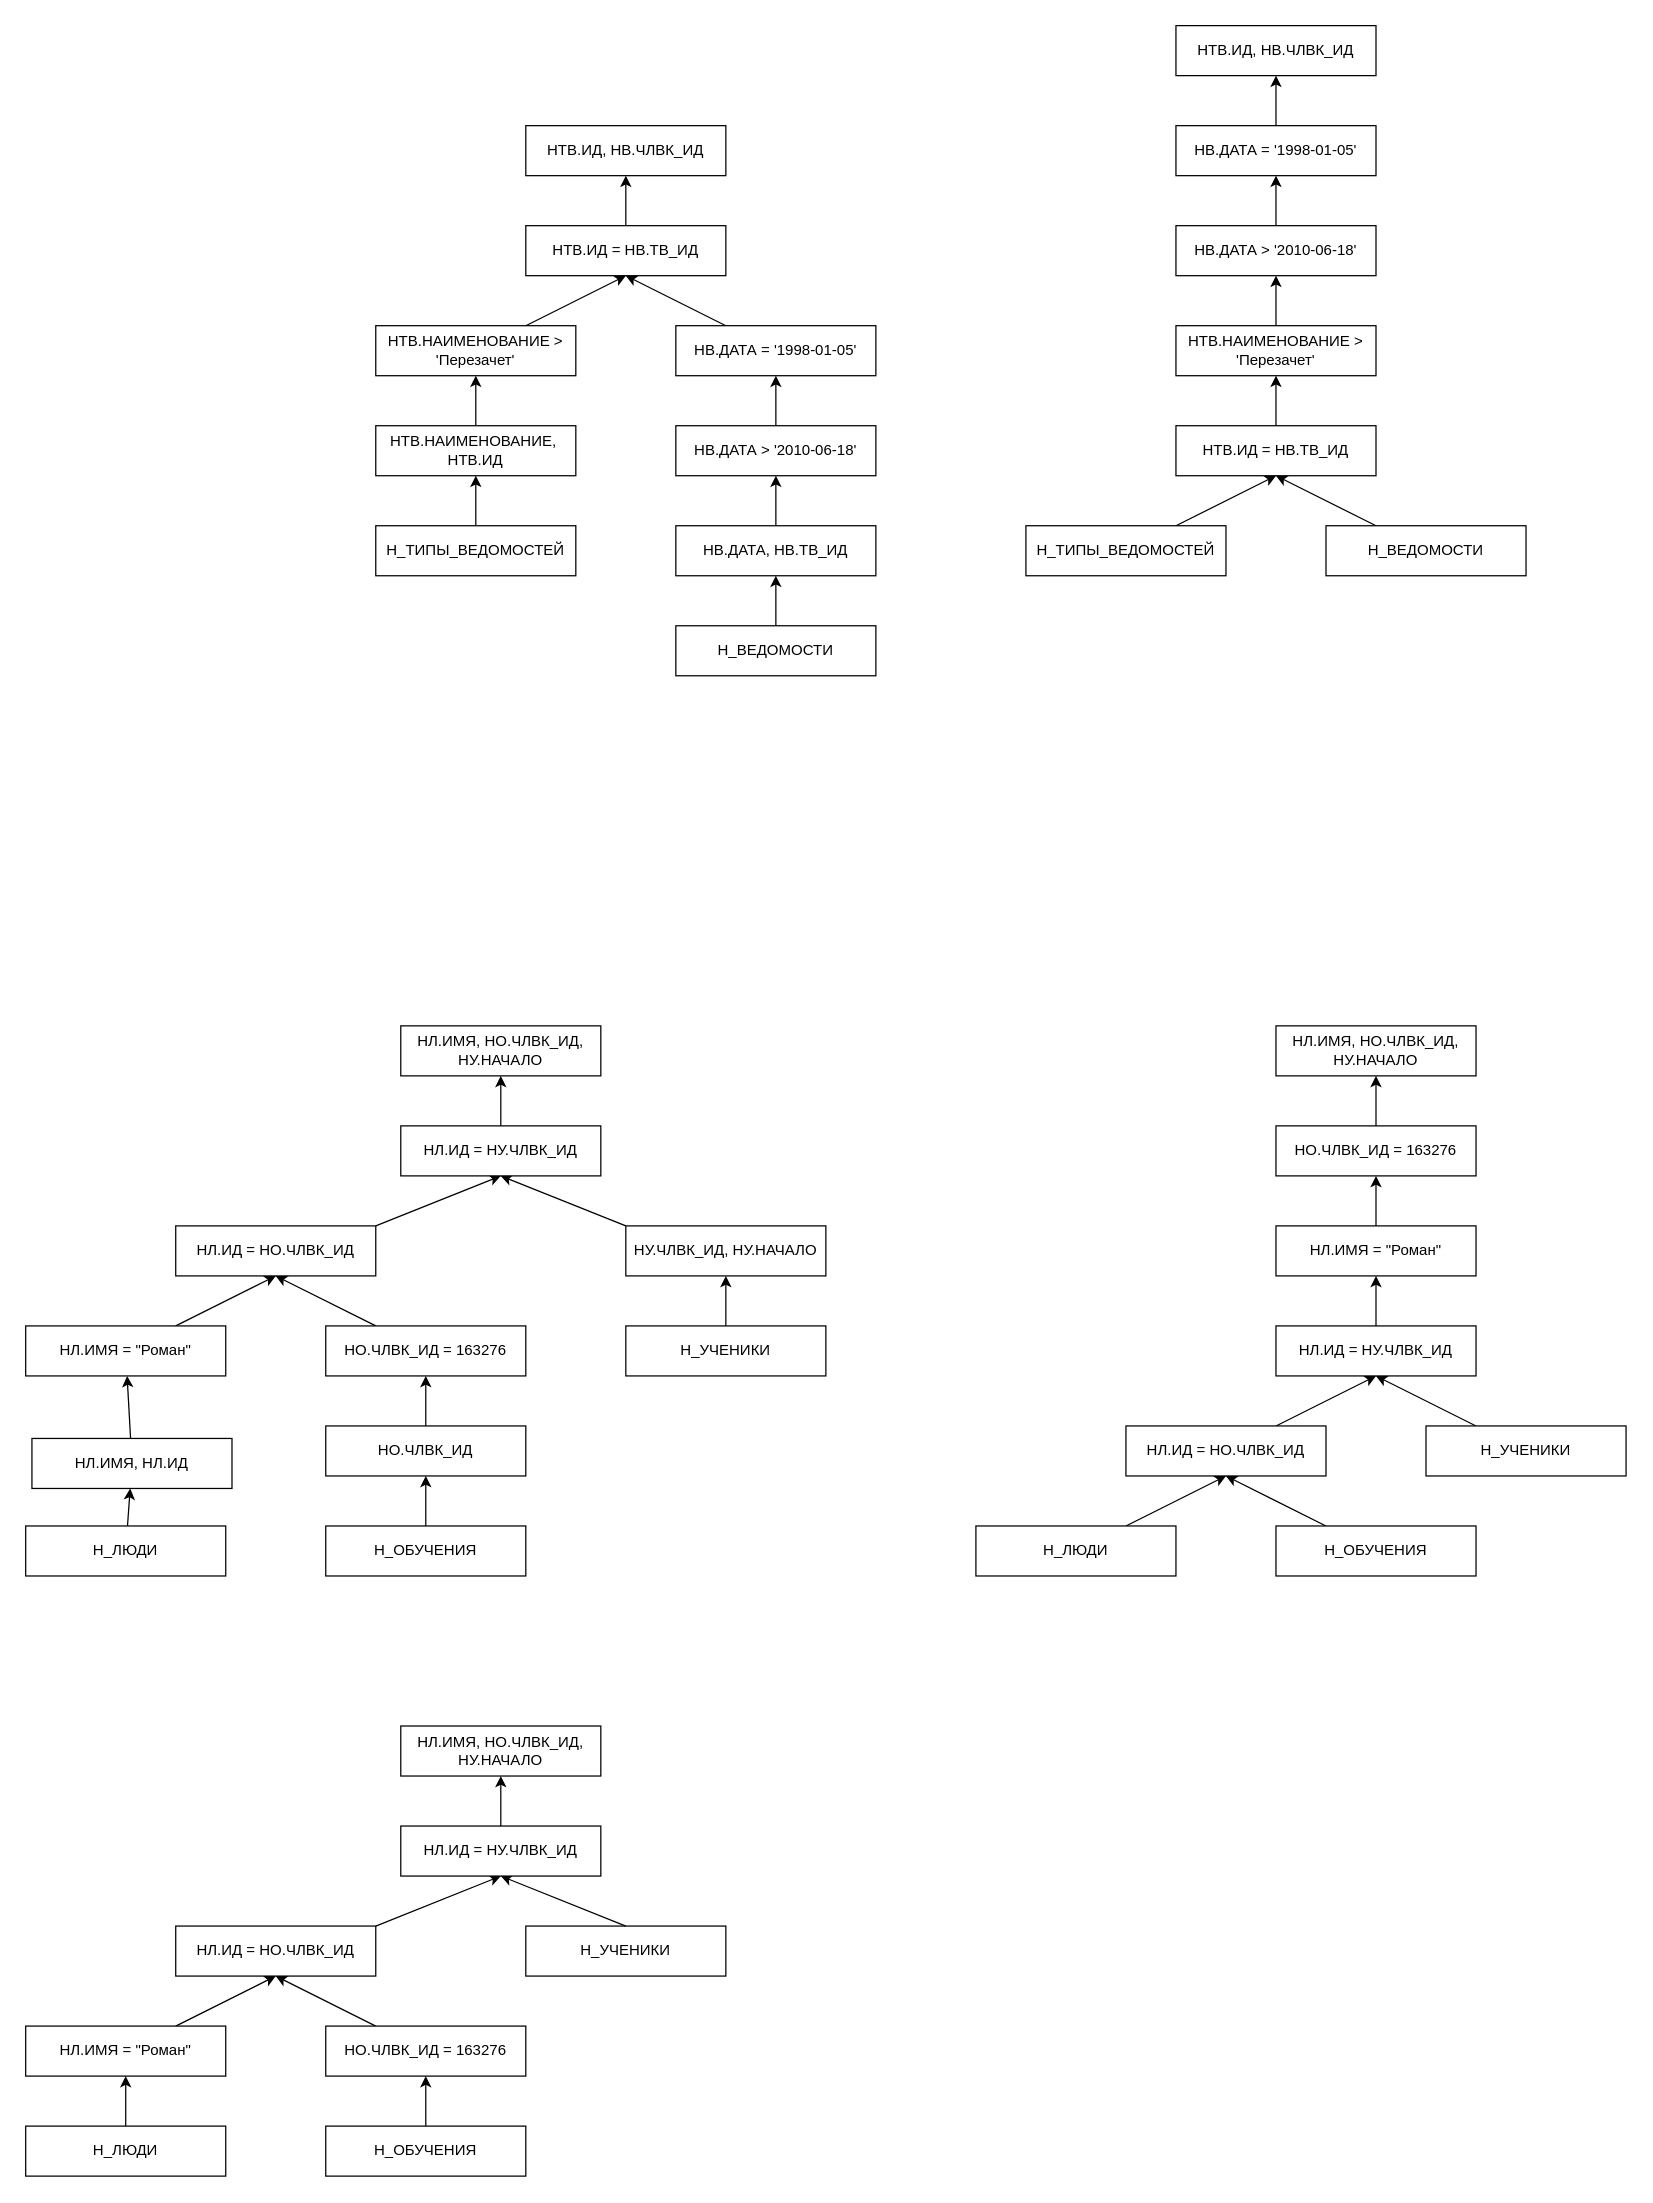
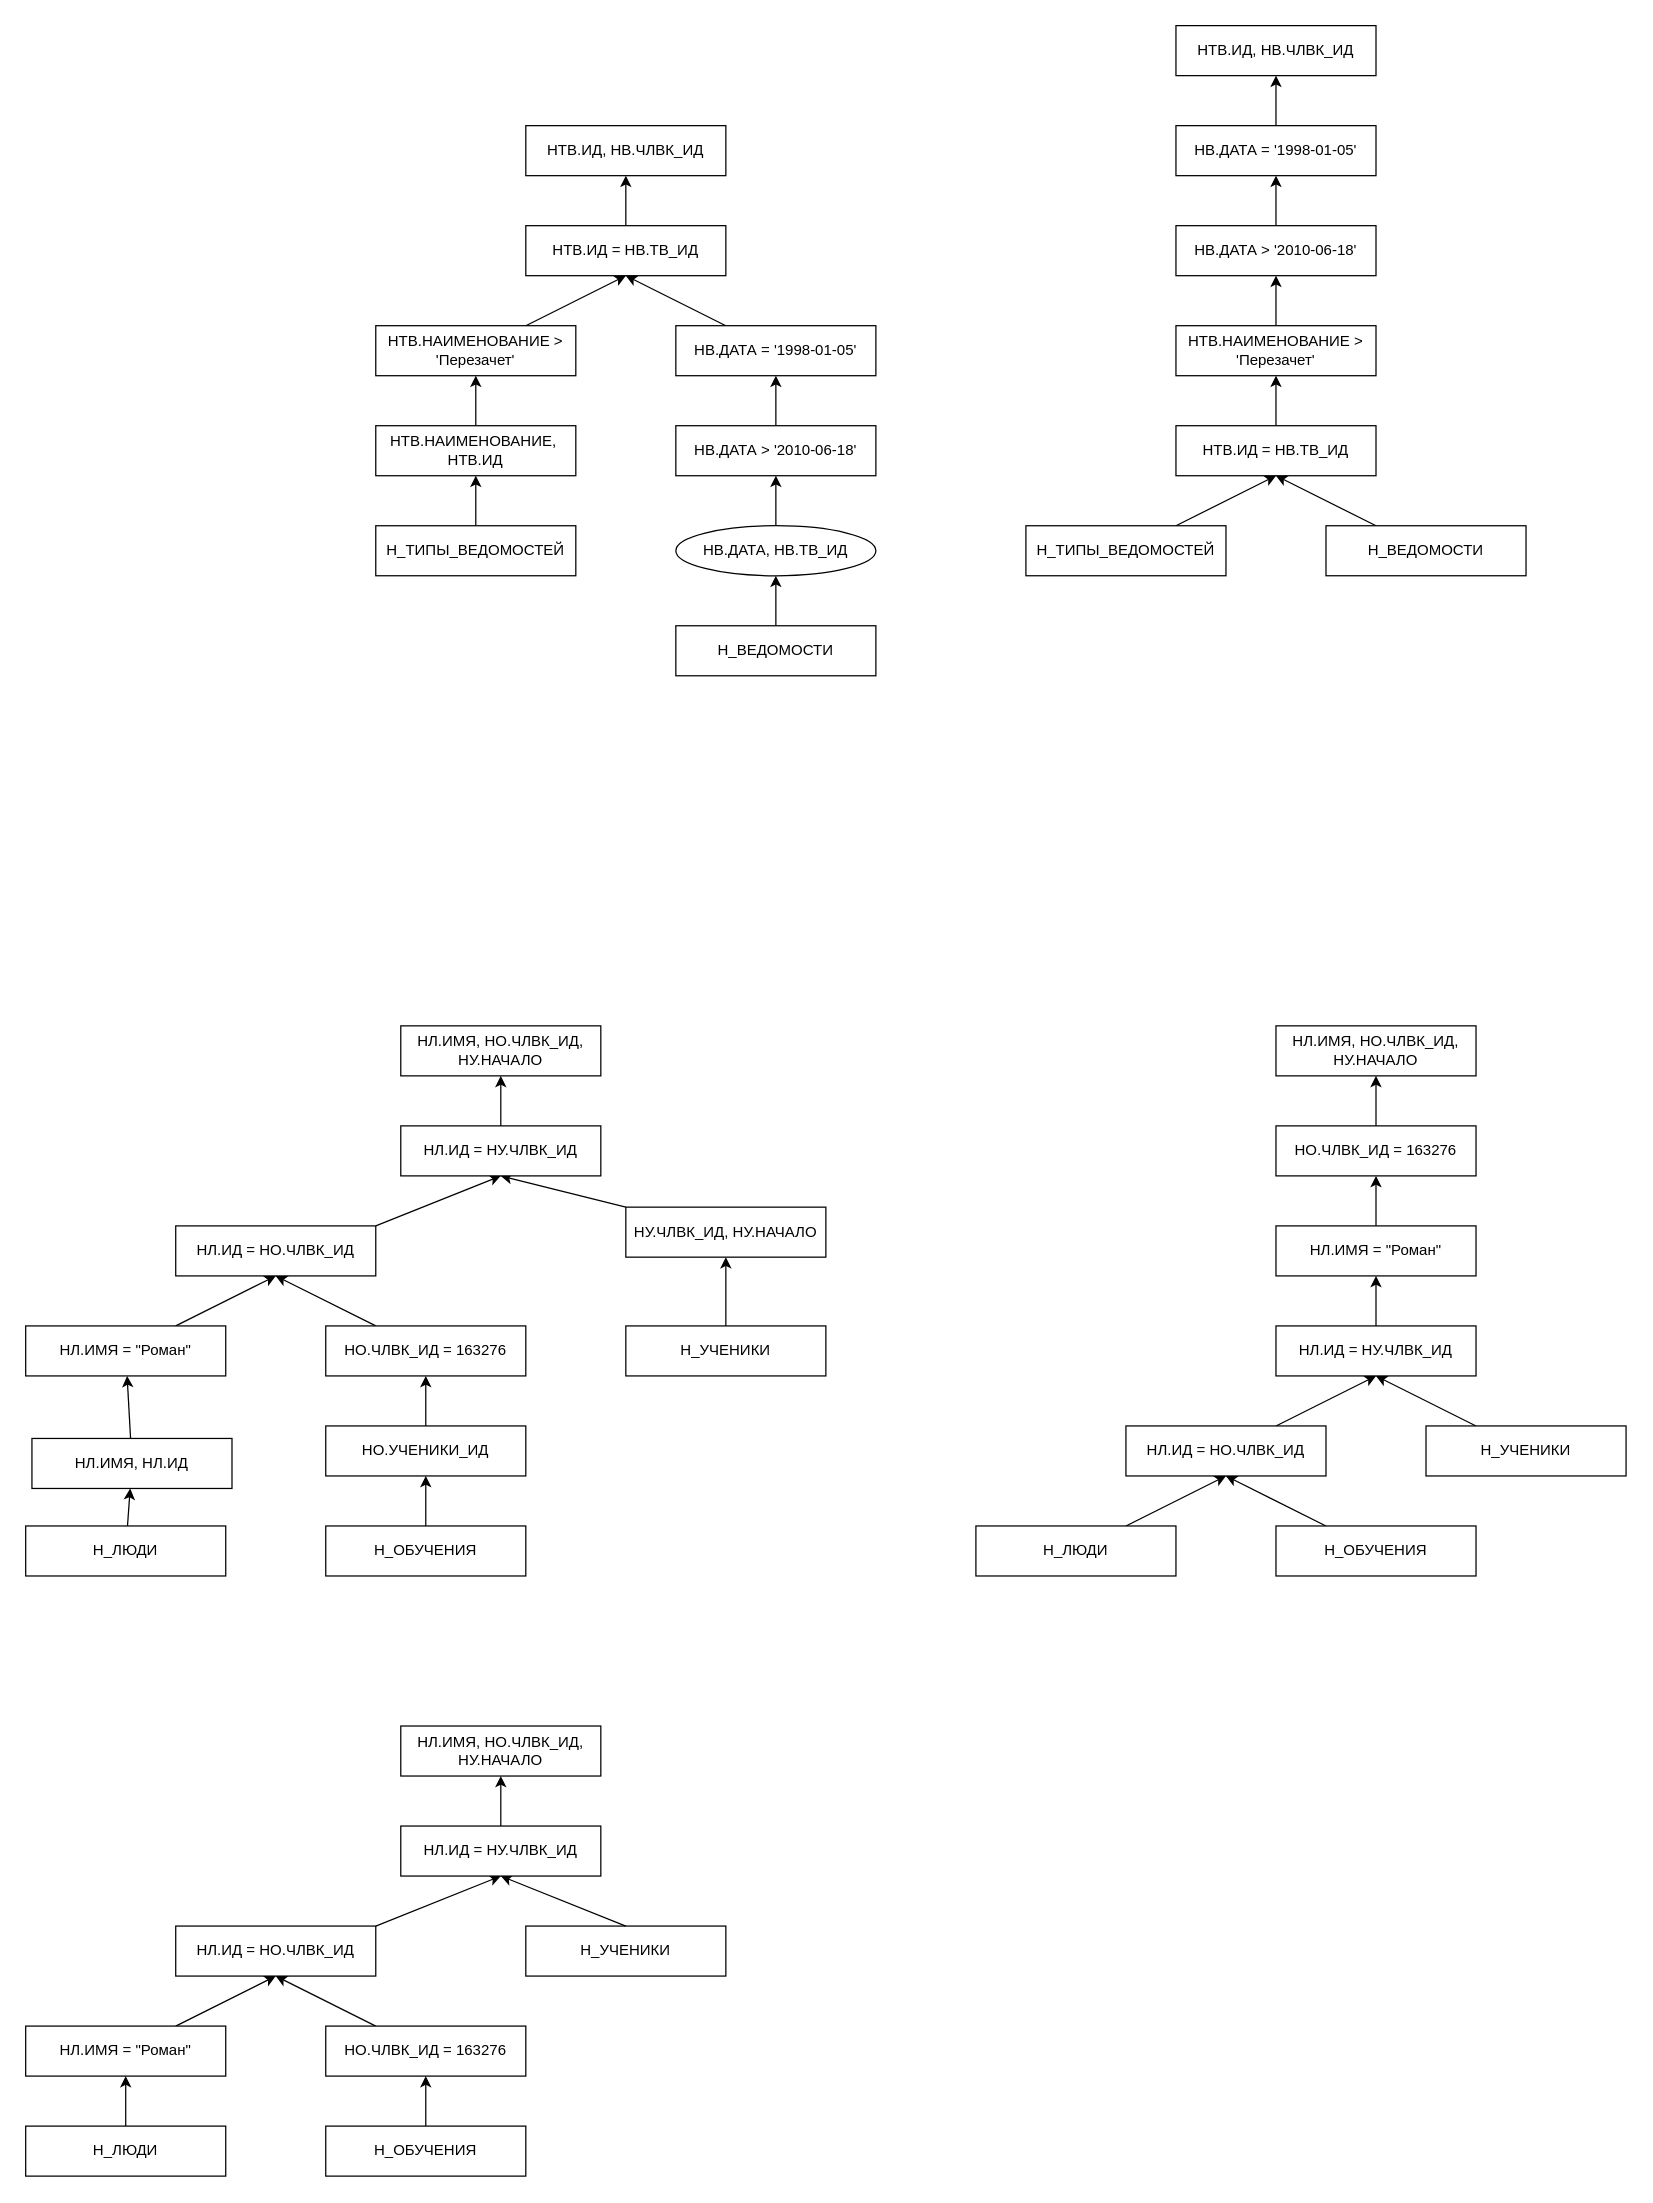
node "НВ.ДАТА, НВ.ТВ_ИД": shape rectangle -> ellipse
node "НУ.ЧЛВК_ИД, НУ.НАЧАЛО": moved (726, 1251) -> (726, 1232)
node "НО.ЧЛВК_ИД": label "НО.ЧЛВК_ИД" -> "НО.УЧЕНИКИ_ИД"
